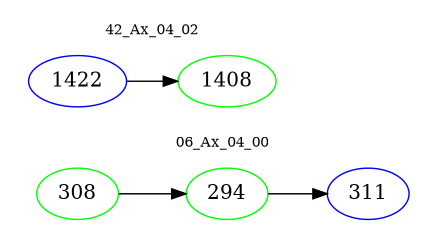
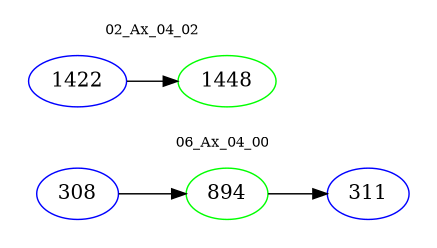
cluster "42_Ax_04_02": label "42_Ax_04_02" -> "02_Ax_04_02"
node "1408": label "1408" -> "1448"
node "308": color green -> blue
node "294": label "294" -> "894"
